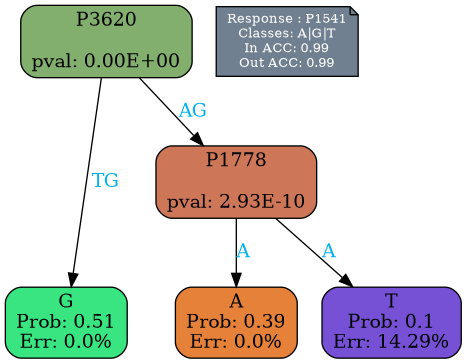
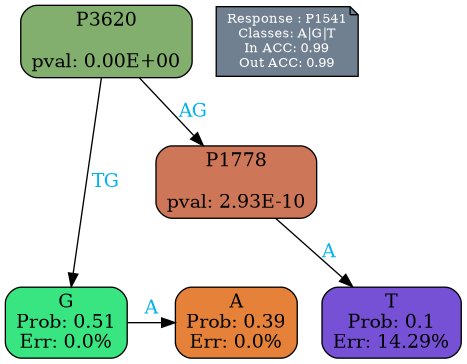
edge "P1778 pval: 2.93E-10" -> "A Prob: 0.39 Err: 0.0%": now "G Prob: 0.51 Err: 0.0%" -> "A Prob: 0.39 Err: 0.0%"
